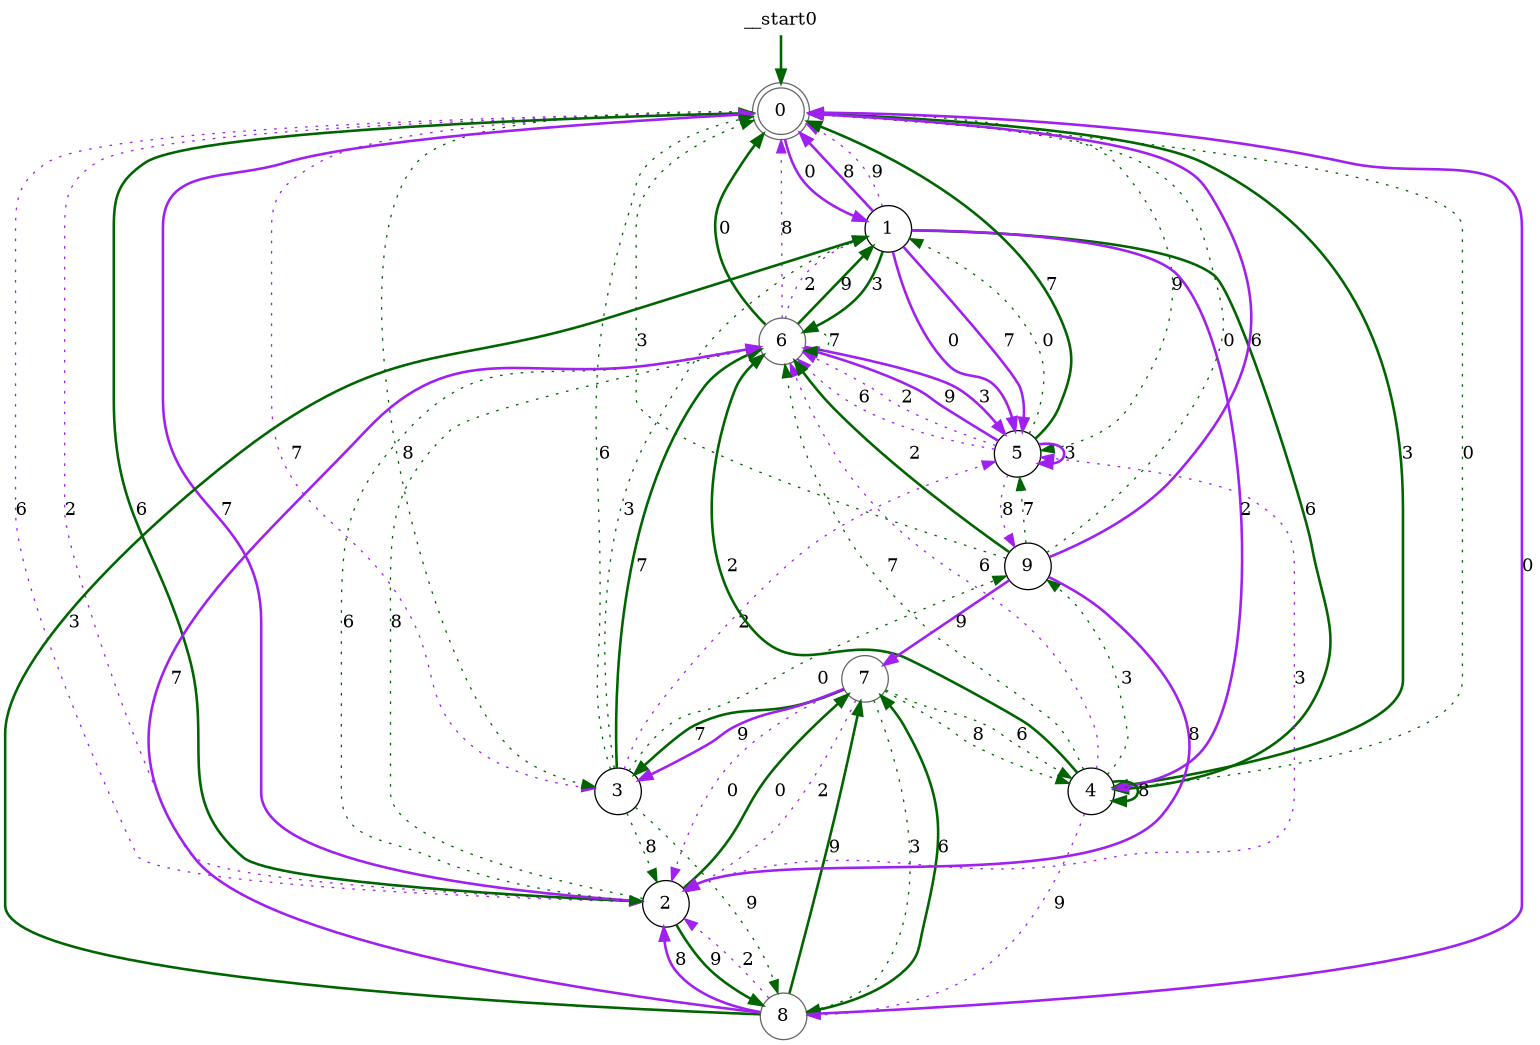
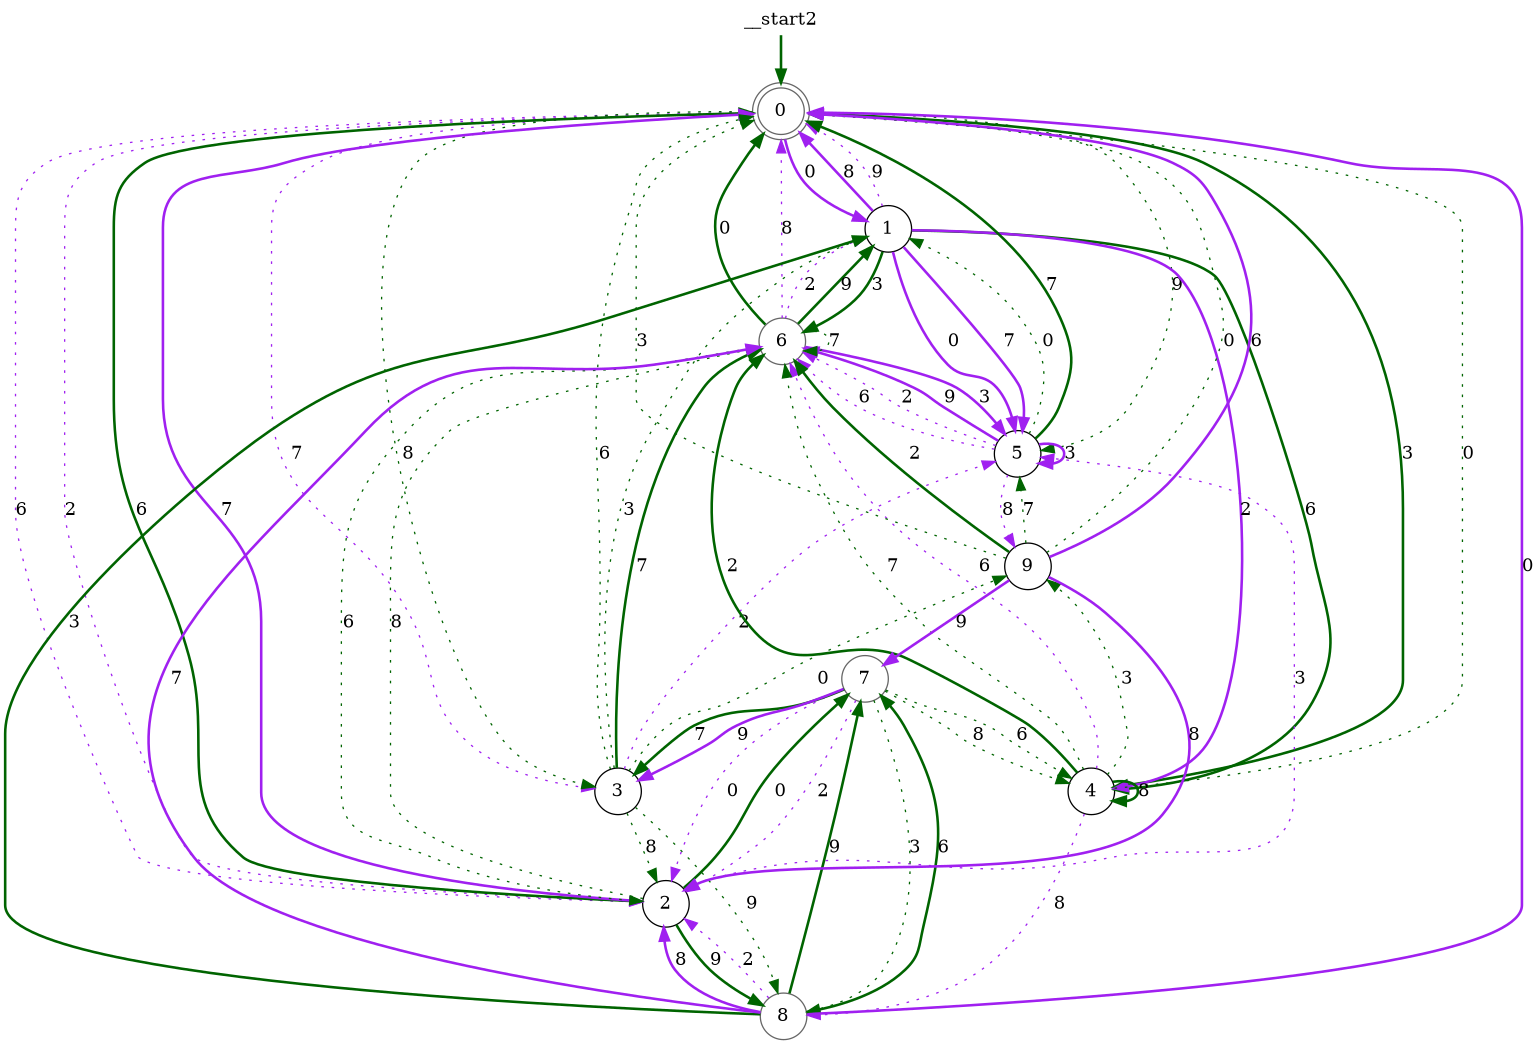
node "__start0": label "__start0" -> "__start2"
edge "4" -> "8": label "9" -> "8"
